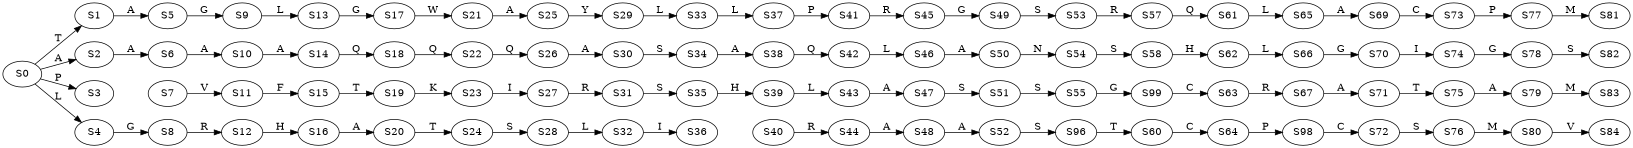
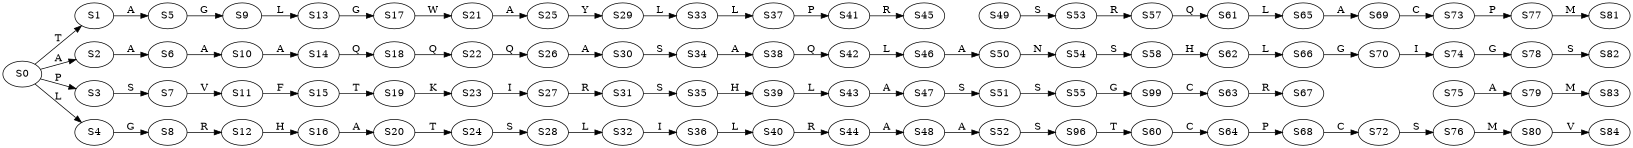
edge "S45" -> "S49": removed, label "G"
edge "S3" -> "S7": added, label "S"
node "S71": removed
edge "S36" -> "S40": added, label "L"
node "S98": label "S98" -> "S68"
